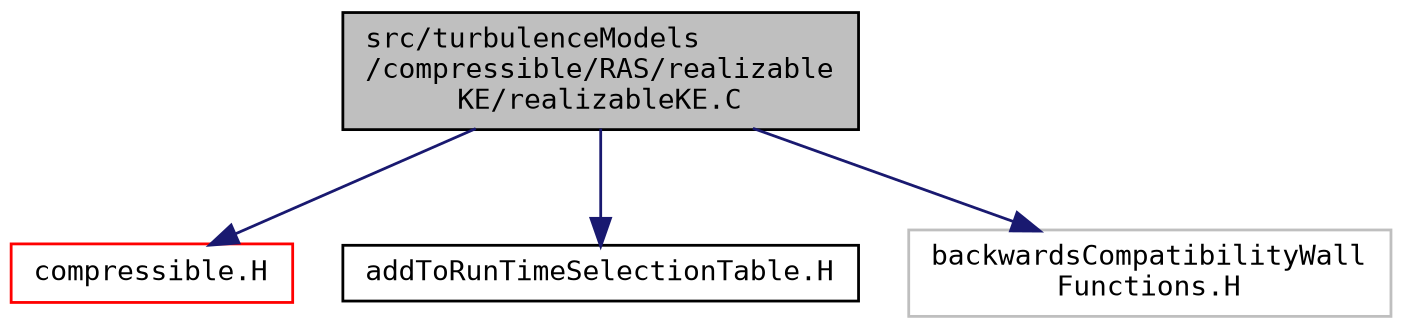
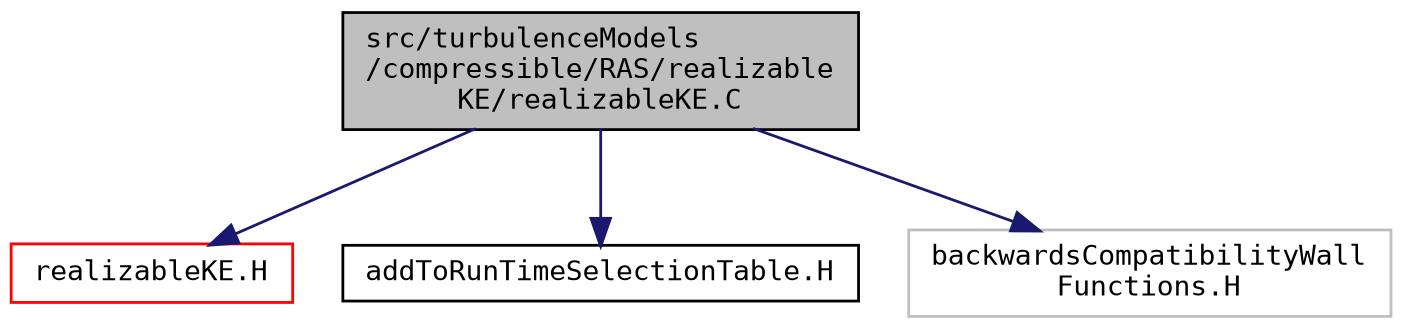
node "compressible.H": label "compressible.H" -> "realizableKE.H"
